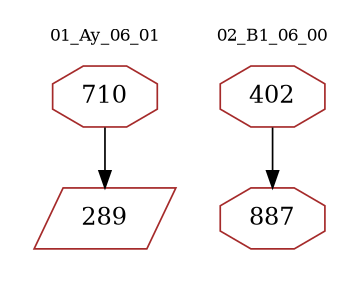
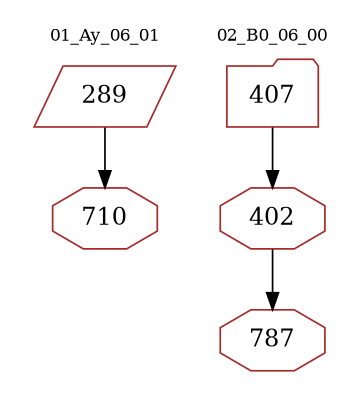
cluster "02_B1_06_00": label "02_B1_06_00" -> "02_B0_06_00"
node "407": added
edge "710" -> "289": reversed
node "887": label "887" -> "787"
